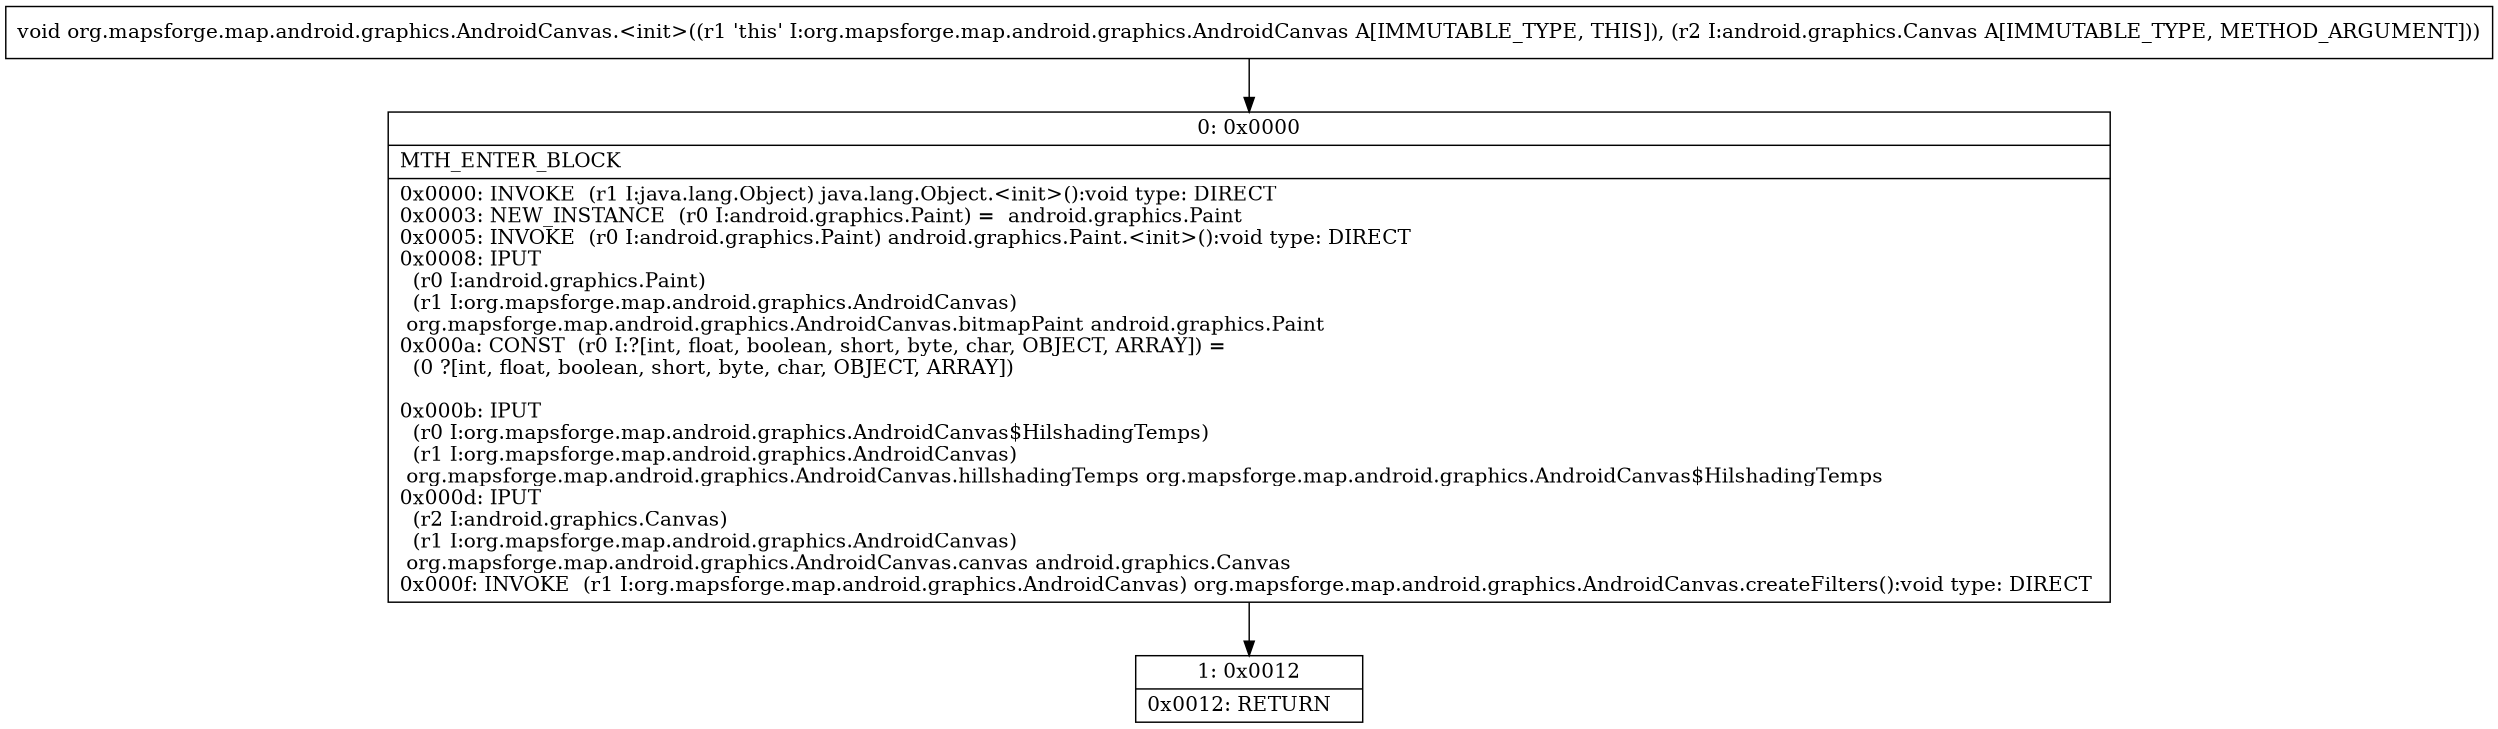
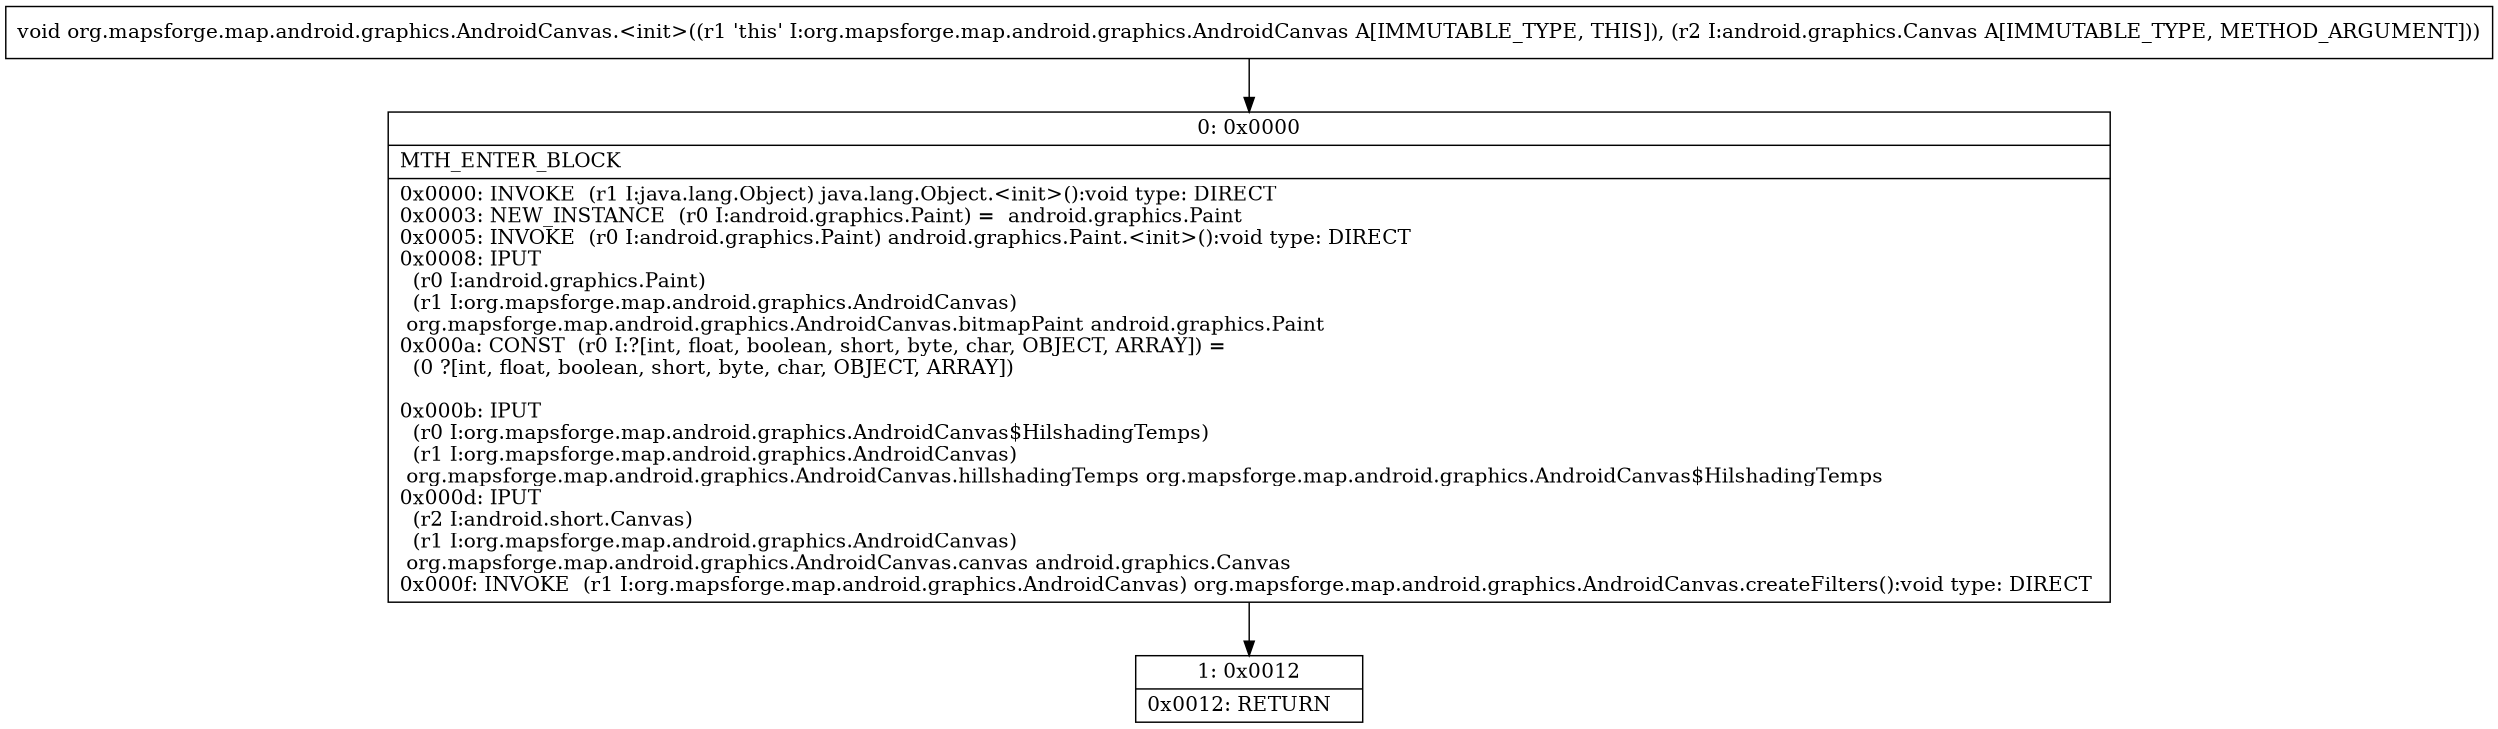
node "0: 0x0000": text "(r2 I:android.graphics.Canvas)" -> "(r2 I:android.short.Canvas)"
